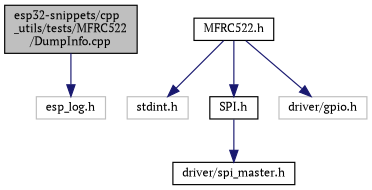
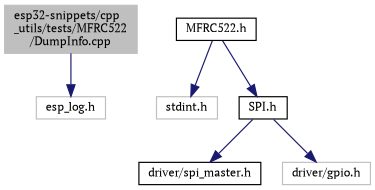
node "esp32-snippets/cpp _utils/tests/MFRC522 /DumpInfo.cpp": color black -> grey75
edge "MFRC522.h" -> "driver/gpio.h": now "SPI.h" -> "driver/gpio.h"
